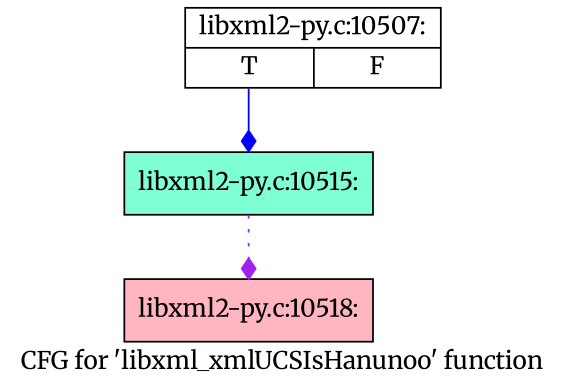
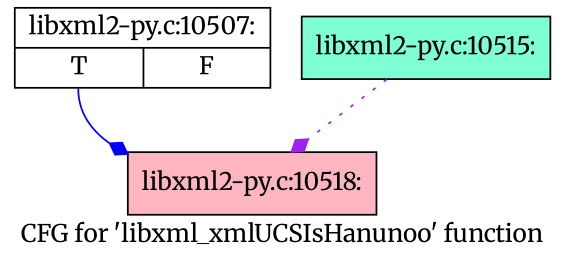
edge "libxml2-py.c:10507:" -> "libxml2-py.c:10515:": now "libxml2-py.c:10507:" -> "libxml2-py.c:10518:"
